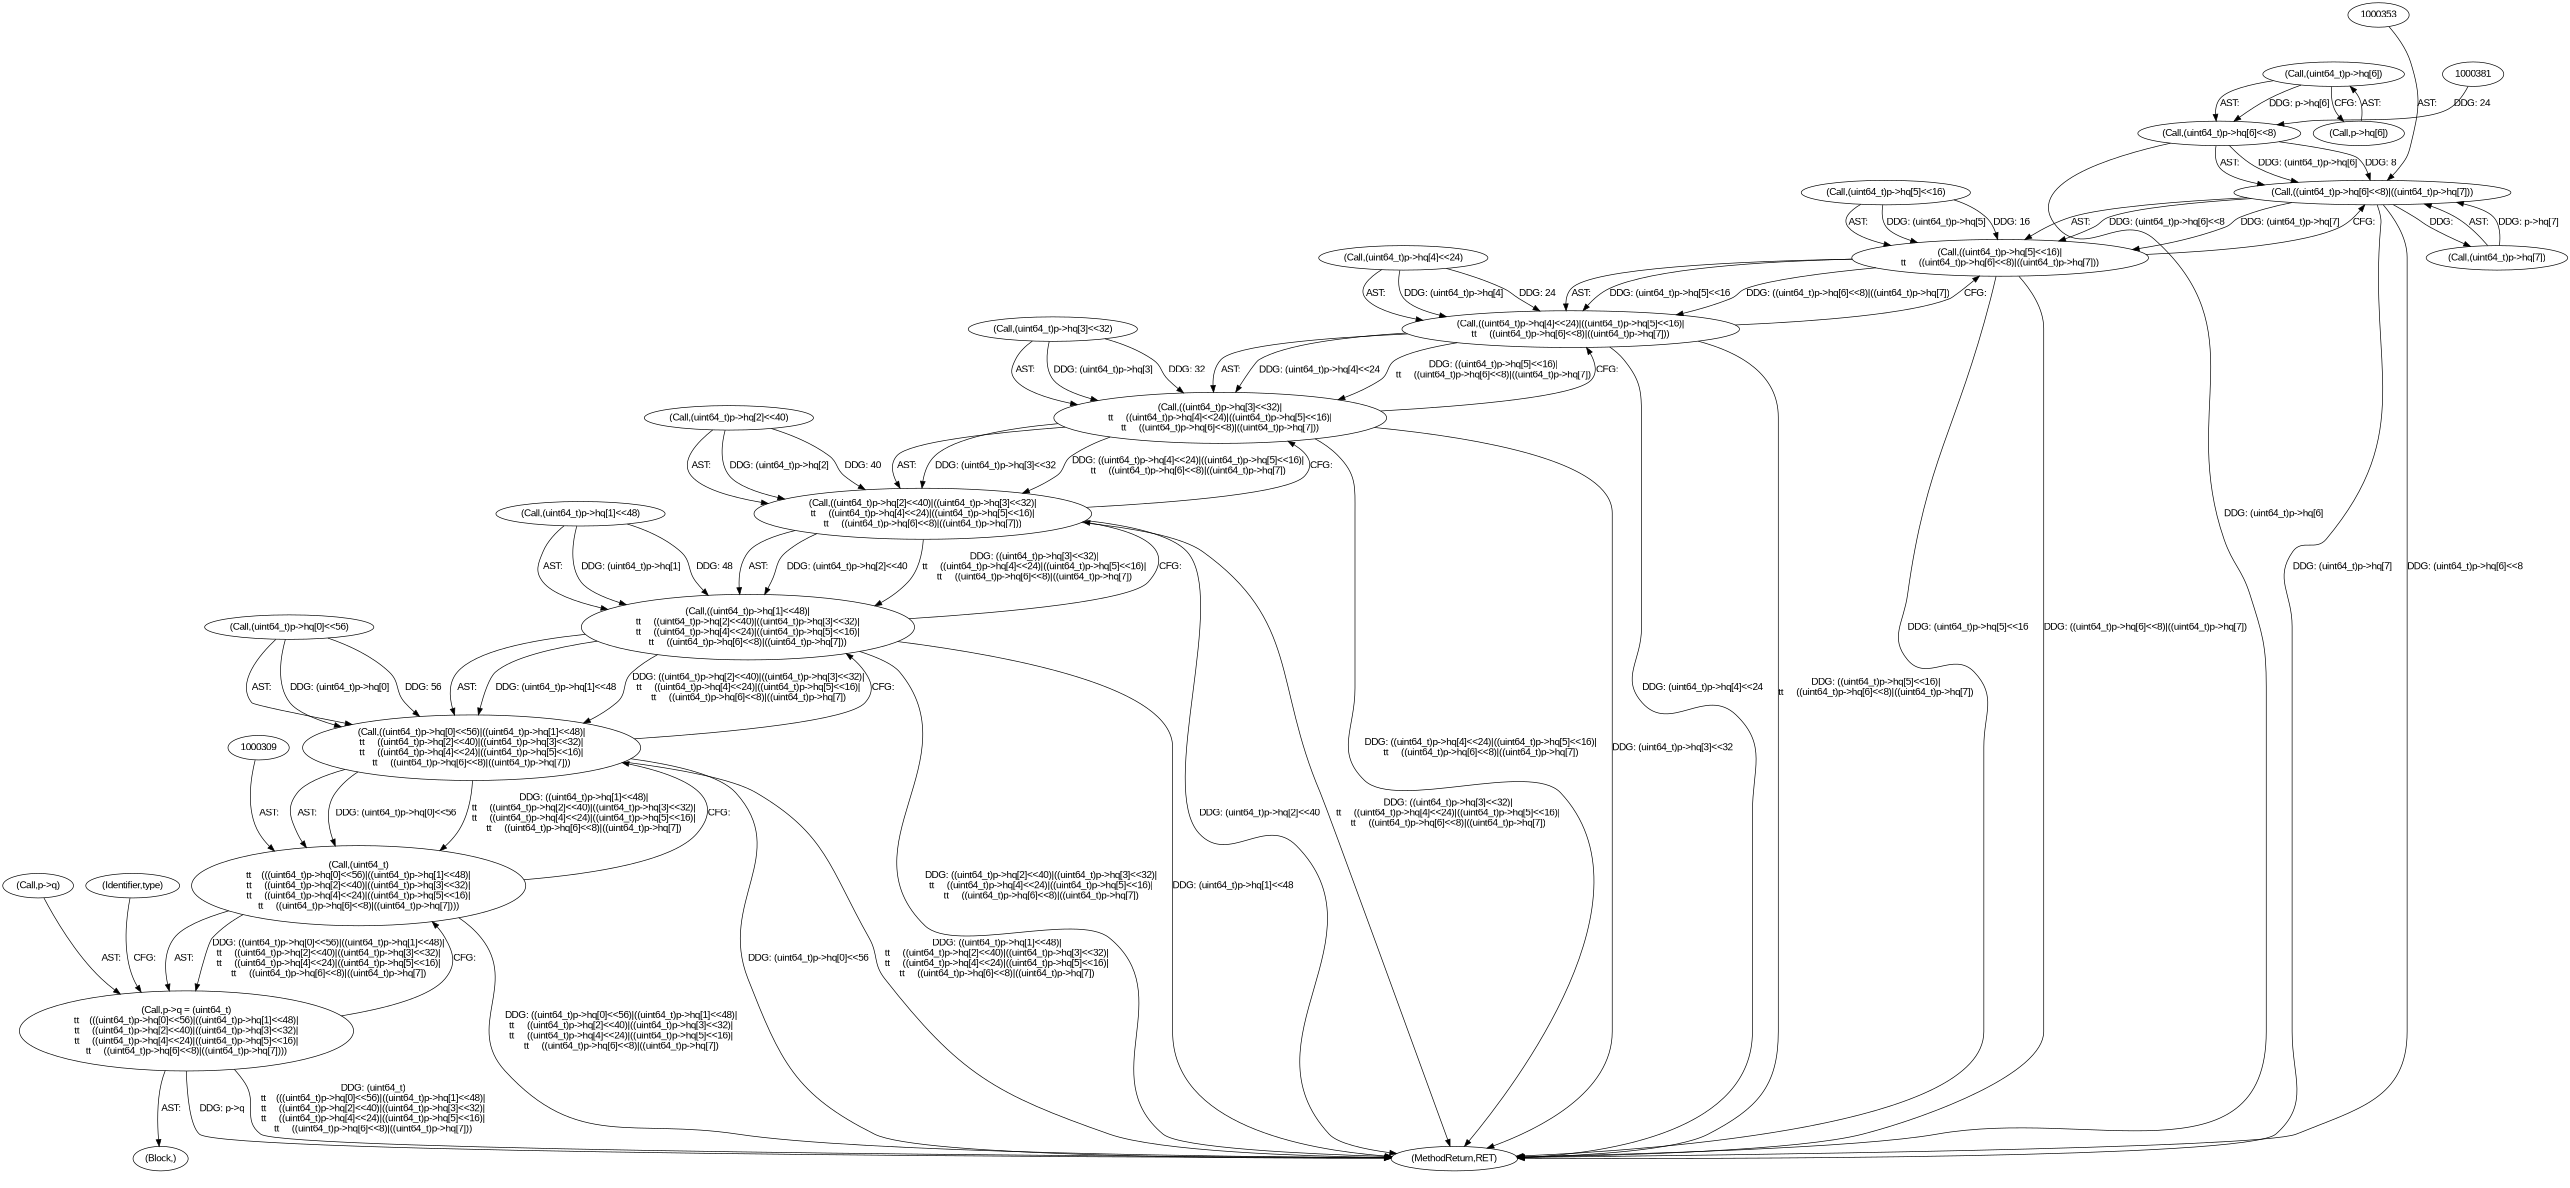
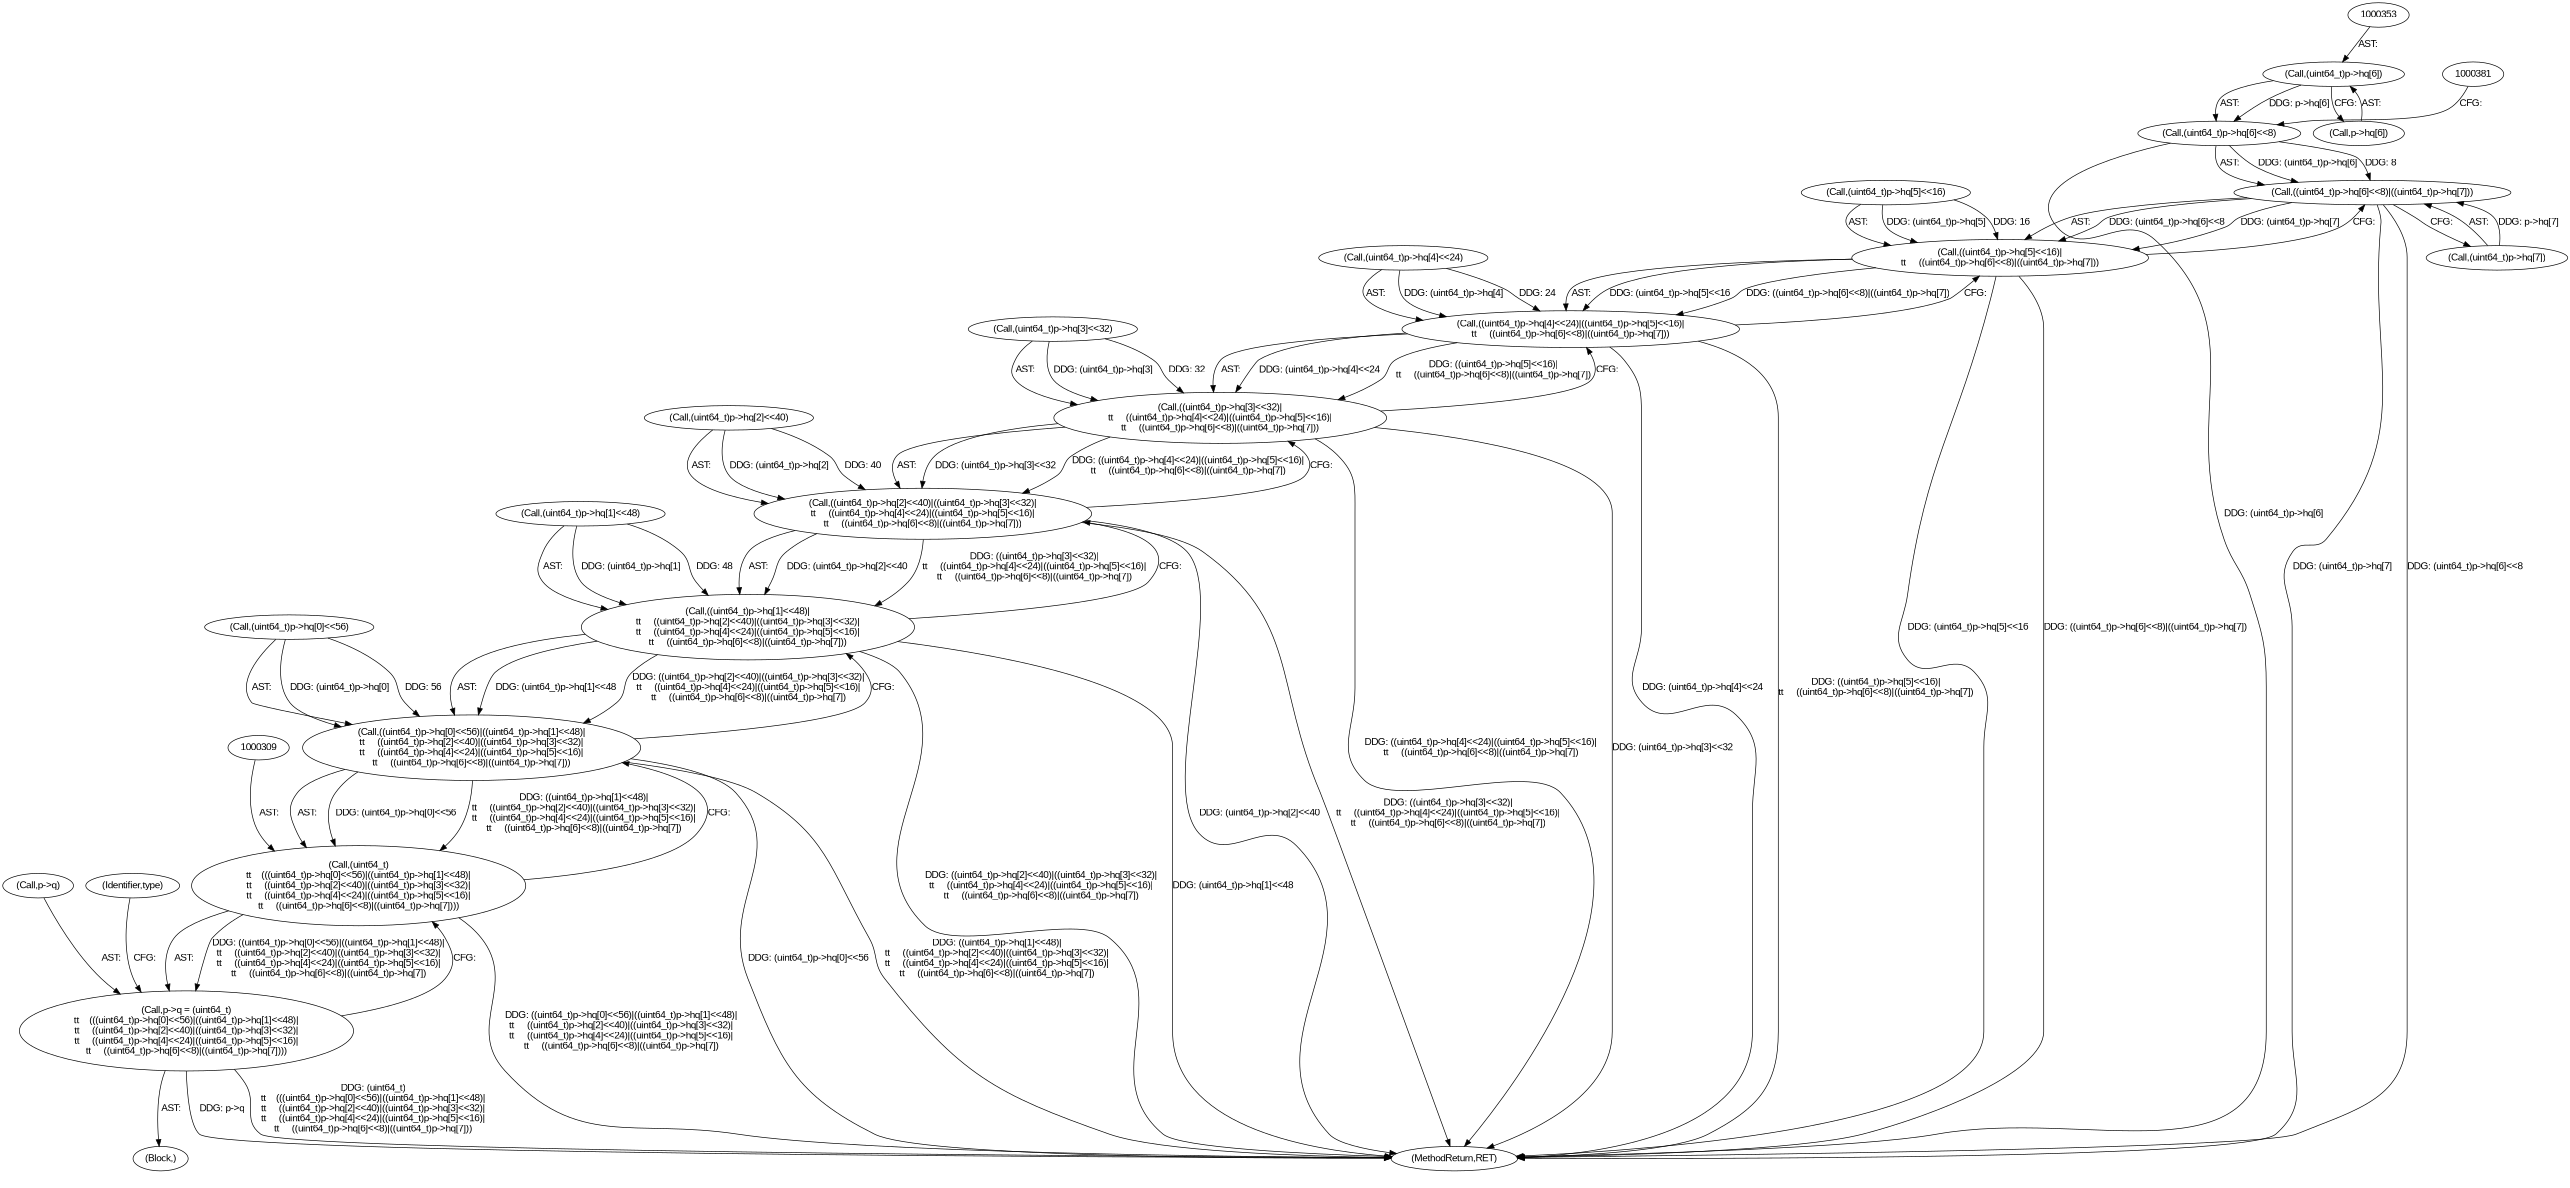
edge "1000353" -> "(Call,((uint64_t)p->hq[6]<<8)|((uint64_t)p->hq[7]))": now "1000353" -> "(Call,(uint64_t)p->hq[6])"
edge "1000381" -> "(Call,(uint64_t)p->hq[6]<<8)": label "DDG: 24" -> "CFG: "
edge "(Call,((uint64_t)p->hq[6]<<8)|((uint64_t)p->hq[7]))" -> "(Call,(uint64_t)p->hq[7])": label "DDG: " -> "CFG: "
